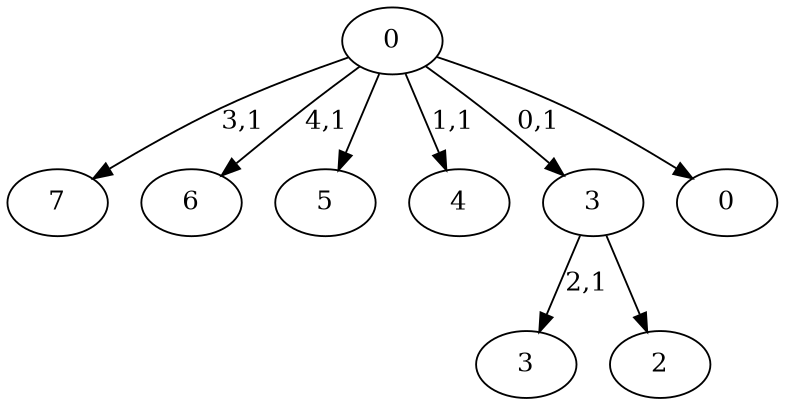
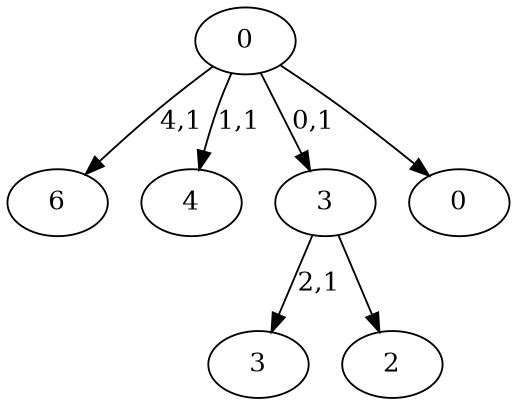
node "7": removed
node "5": removed
